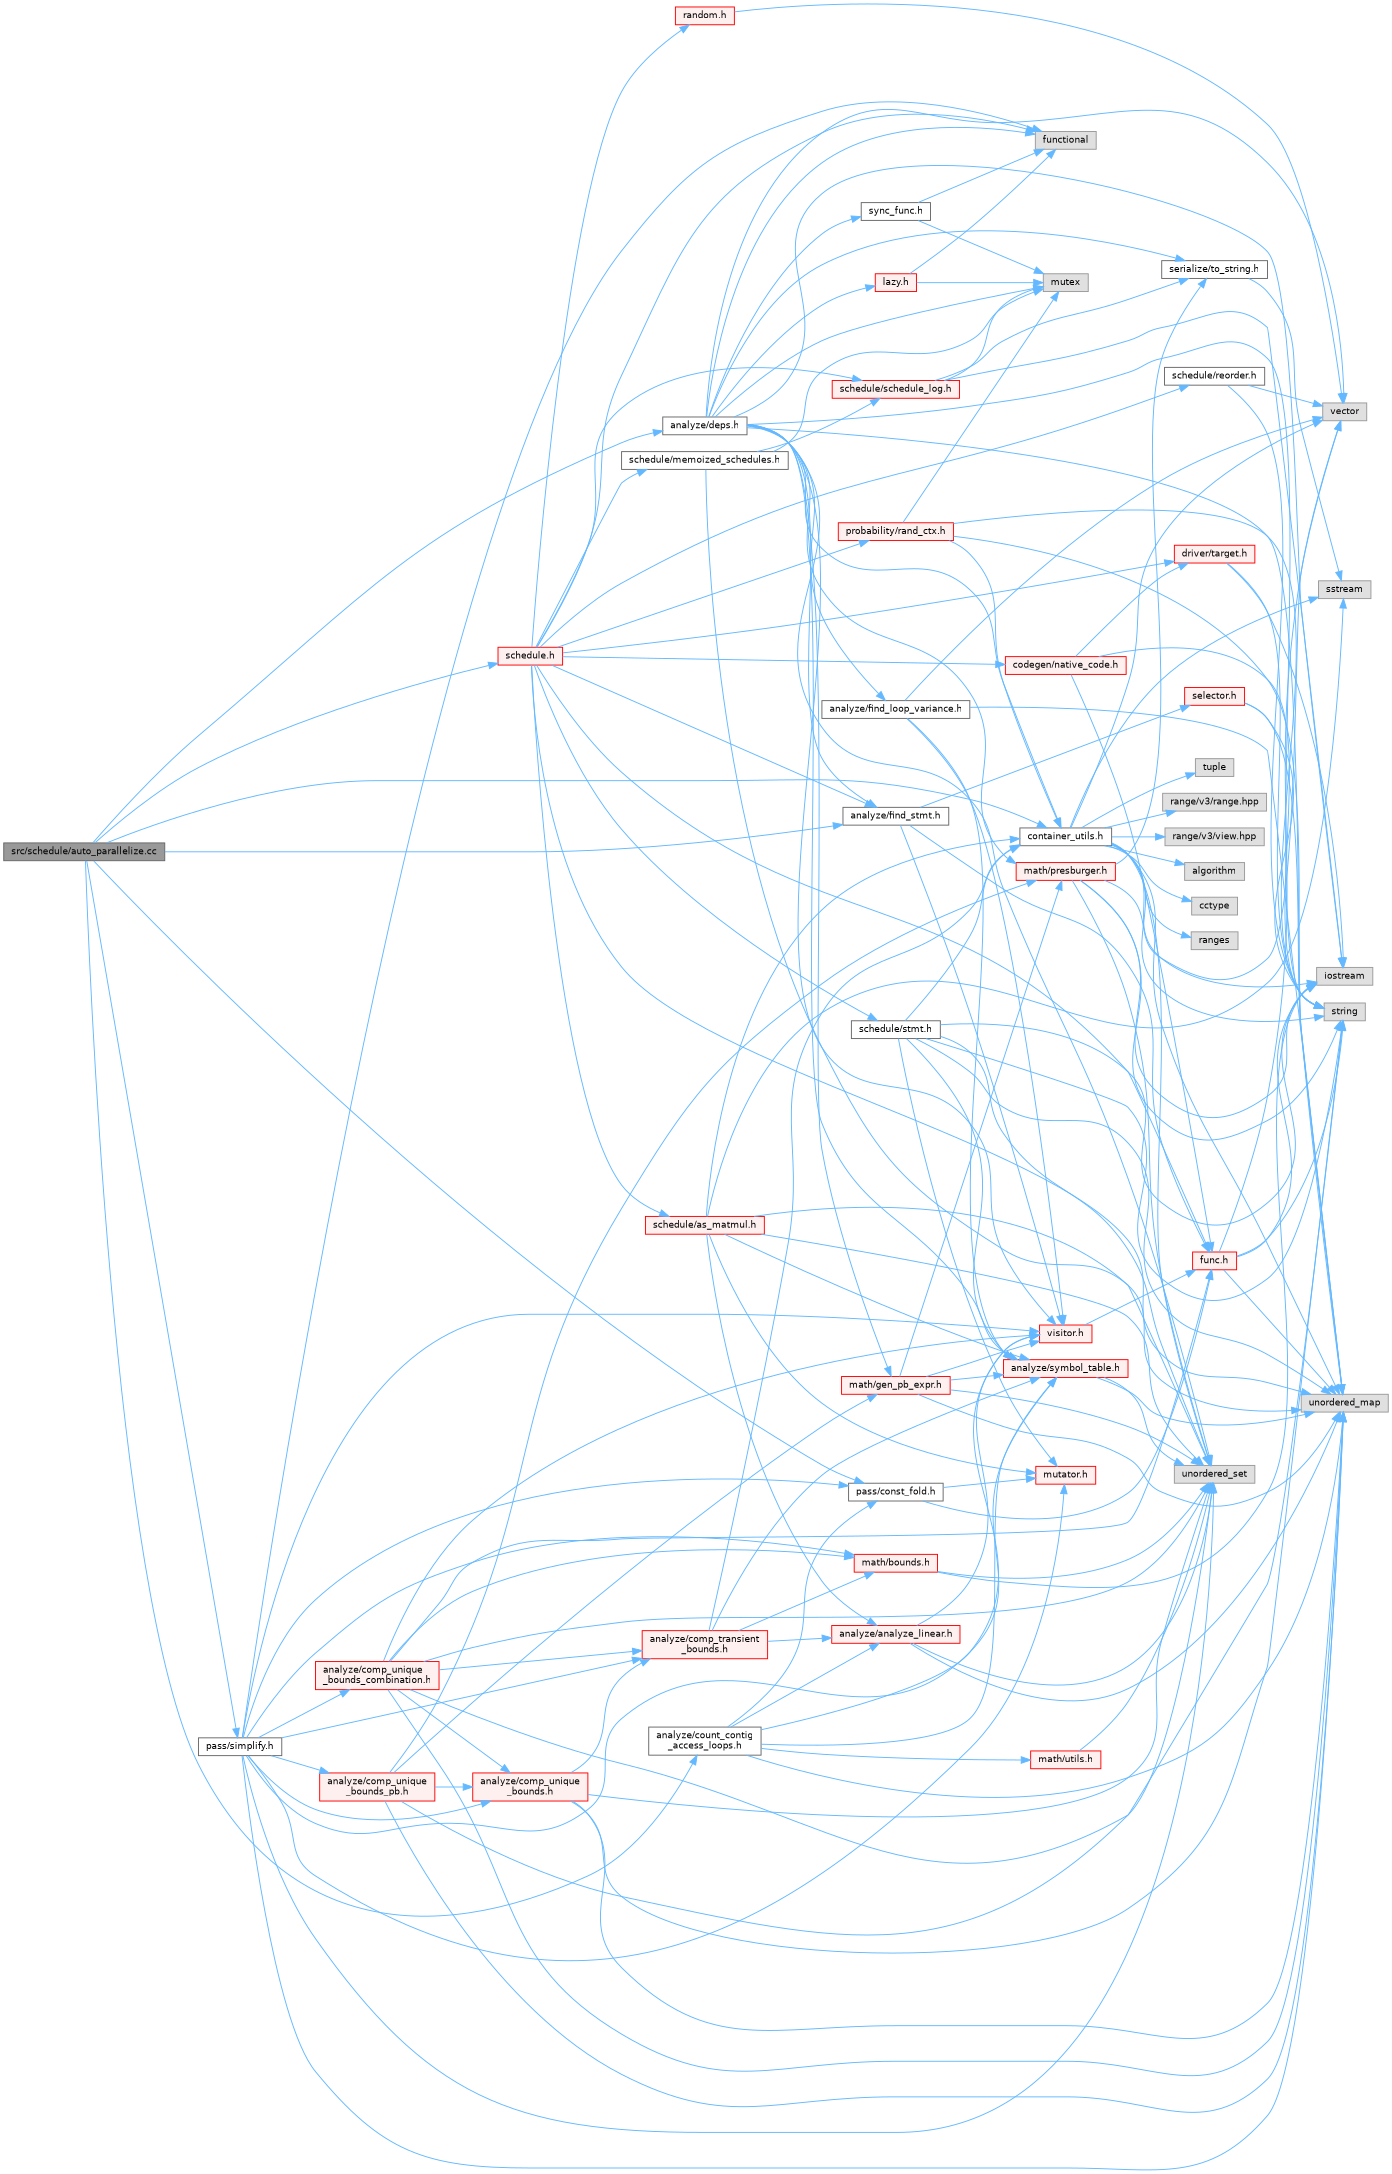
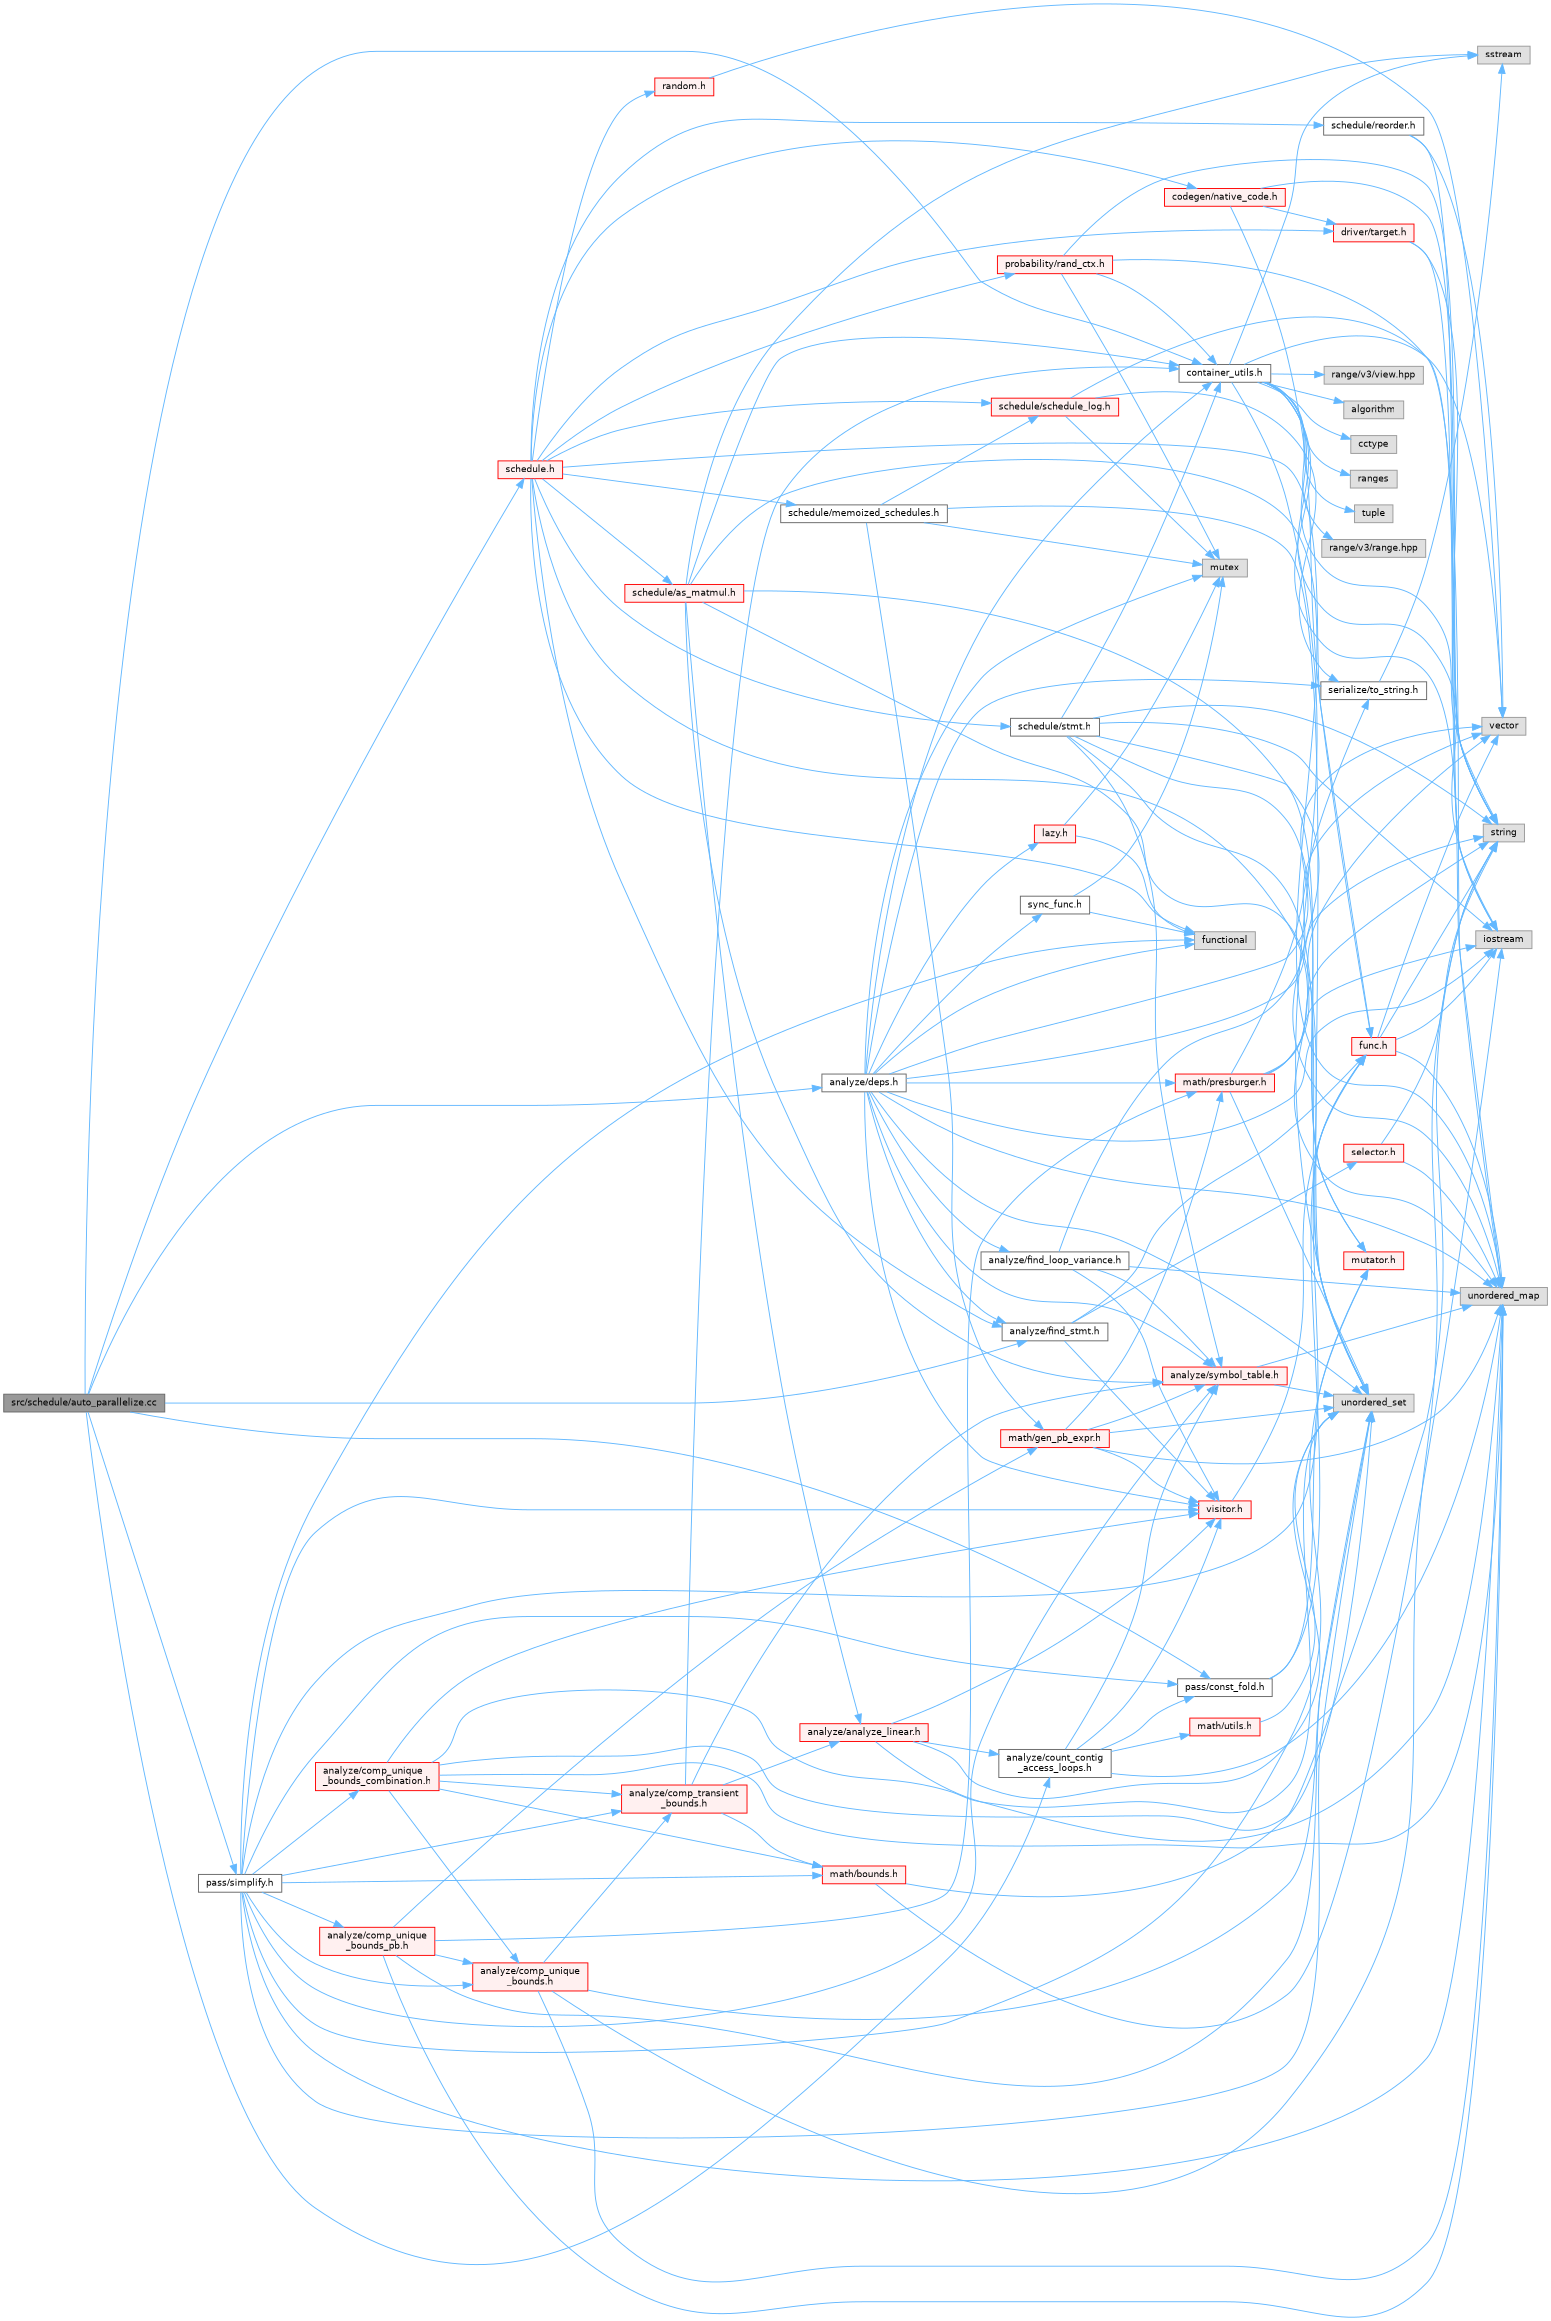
edge "analyze/deps.h" -> "math/gen_pb_expr.h": now "schedule/memoized_schedules.h" -> "math/gen_pb_expr.h"
edge "analyze/comp_unique _bounds_combination.h" -> "func.h": now "pass/simplify.h" -> "func.h"
edge "analyze/count_contig _access_loops.h" -> "analyze/analyze_linear.h": reversed
